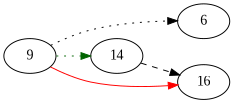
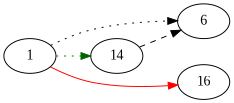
node "9": label "9" -> "1"
edge "14" -> "16": now "14" -> "6"
